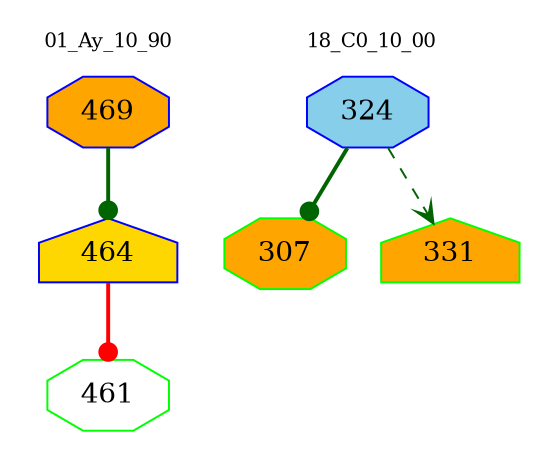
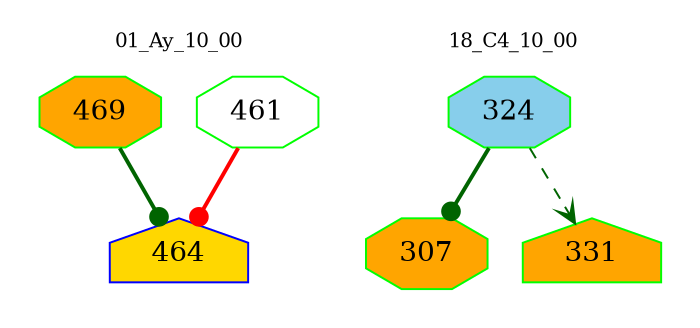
cluster "01_Ay_10_90": label "01_Ay_10_90" -> "01_Ay_10_00"
cluster "18_C0_10_00": label "18_C0_10_00" -> "18_C4_10_00"
node "469": color blue -> green
node "324": color blue -> green
edge "464" -> "461": reversed
